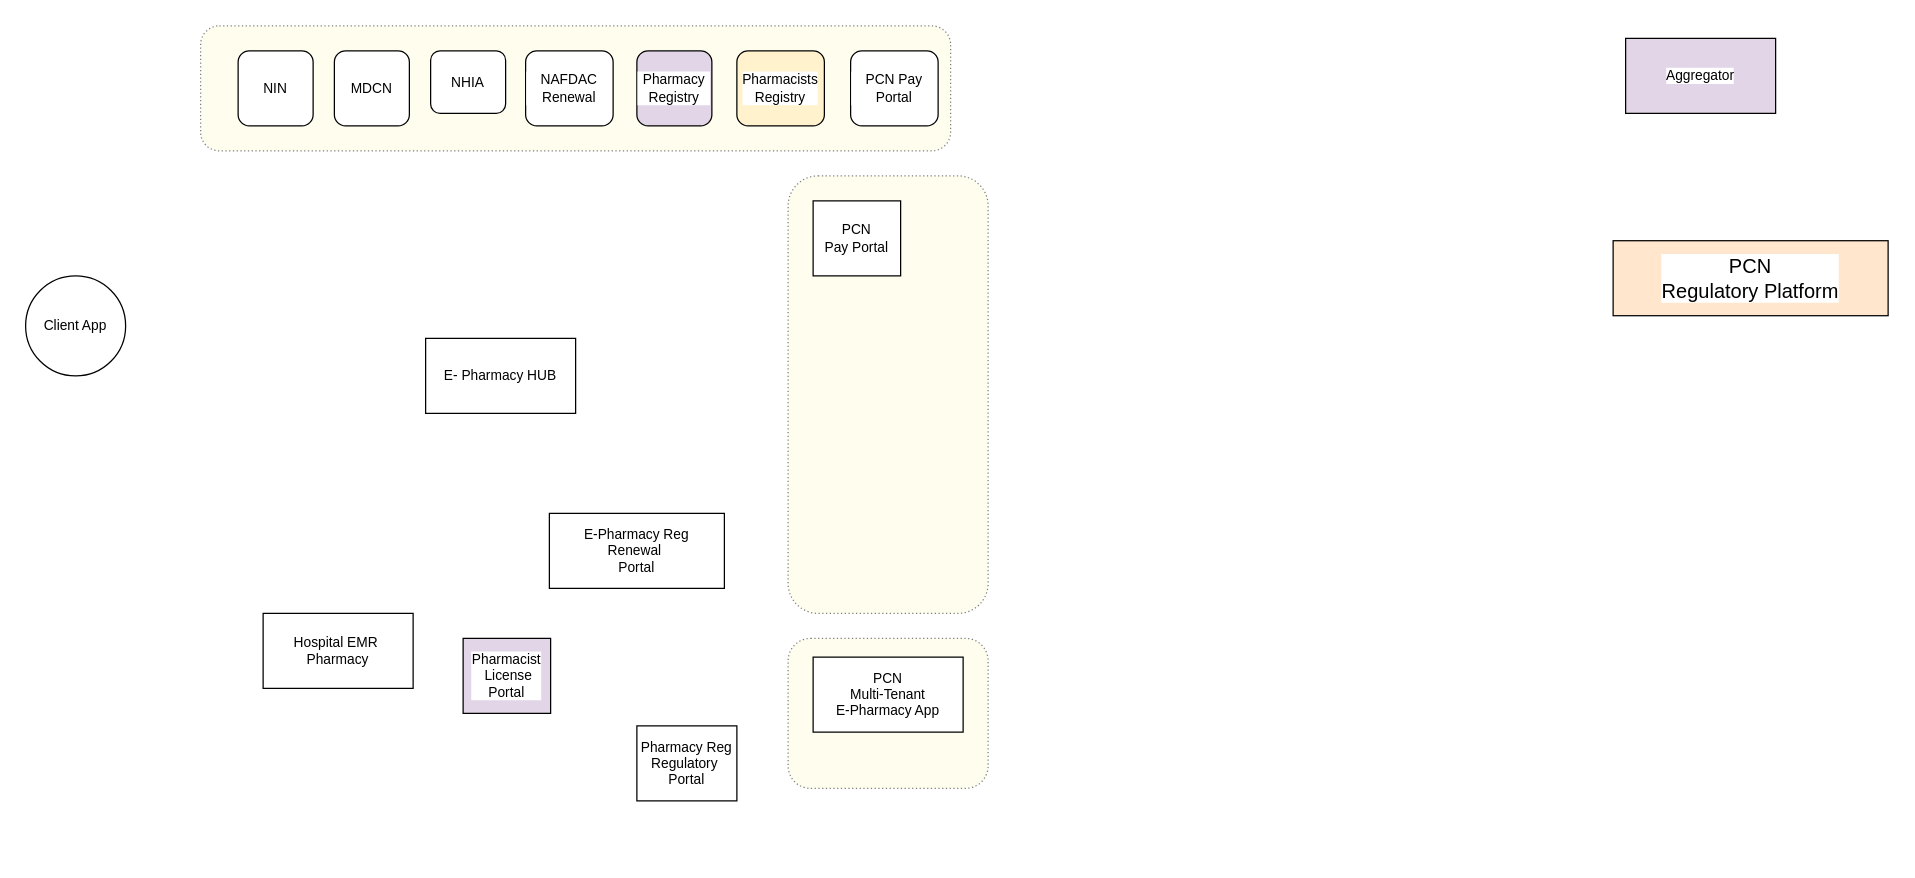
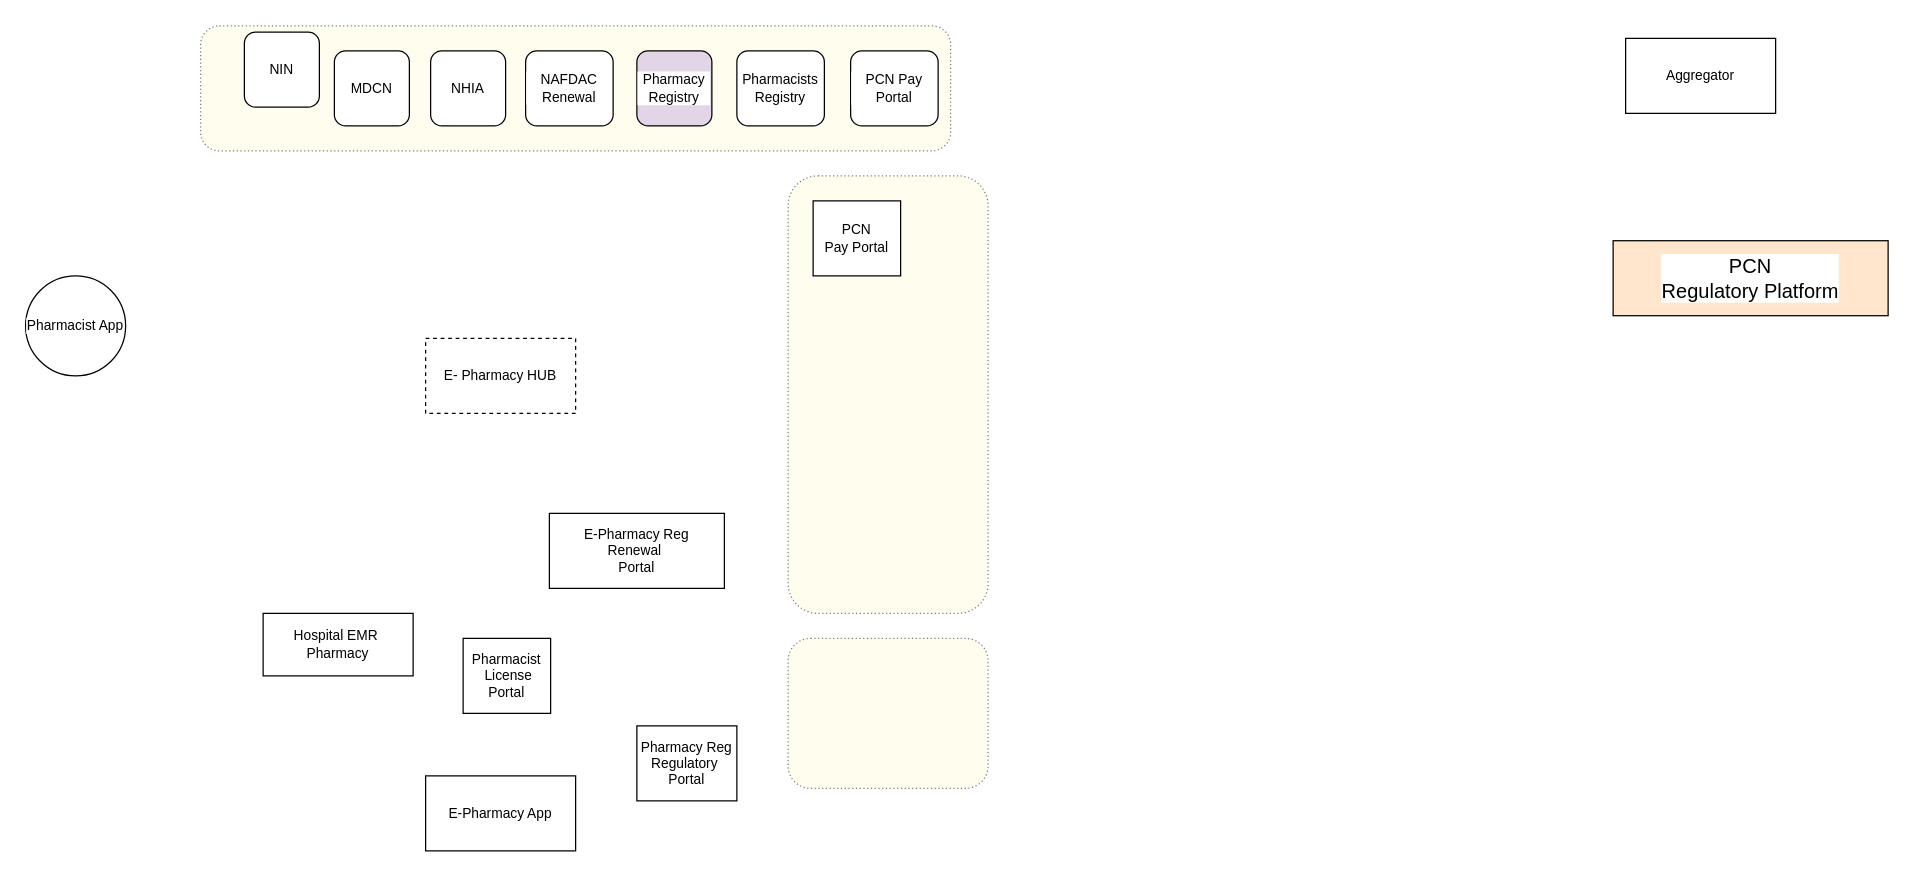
node "Aggregator": fillcolor #e1d5e7 -> #ffffff
node "NHIA": size 75x63 -> 75x75
node "NIN": moved (276, 88) -> (282, 69)
node "Pharmacists Registry": fillcolor #fff2cc -> #ffffff
node "Client App": label "Client App" -> "Pharmacist App"
node "E- Pharmacy HUB": style solid -> dashed
node "Hospital EMR Pharmacy": size 150x75 -> 150x63
node "Pharmacist License Portal": fillcolor #e1d5e7 -> #ffffff
node "PCN Multi-Tenant E-Pharmacy App": removed
node "E-Pharmacy App": added
